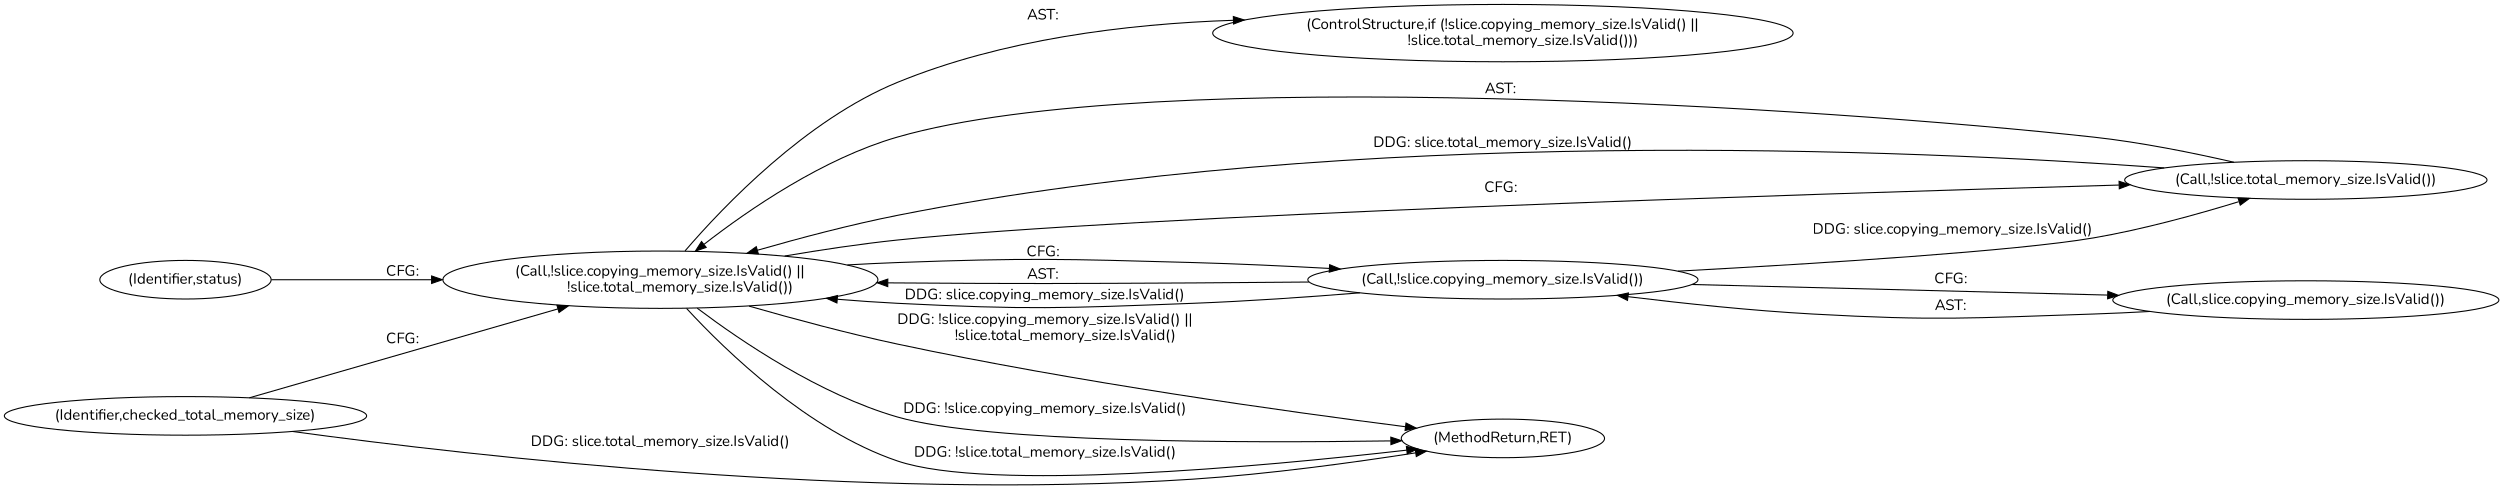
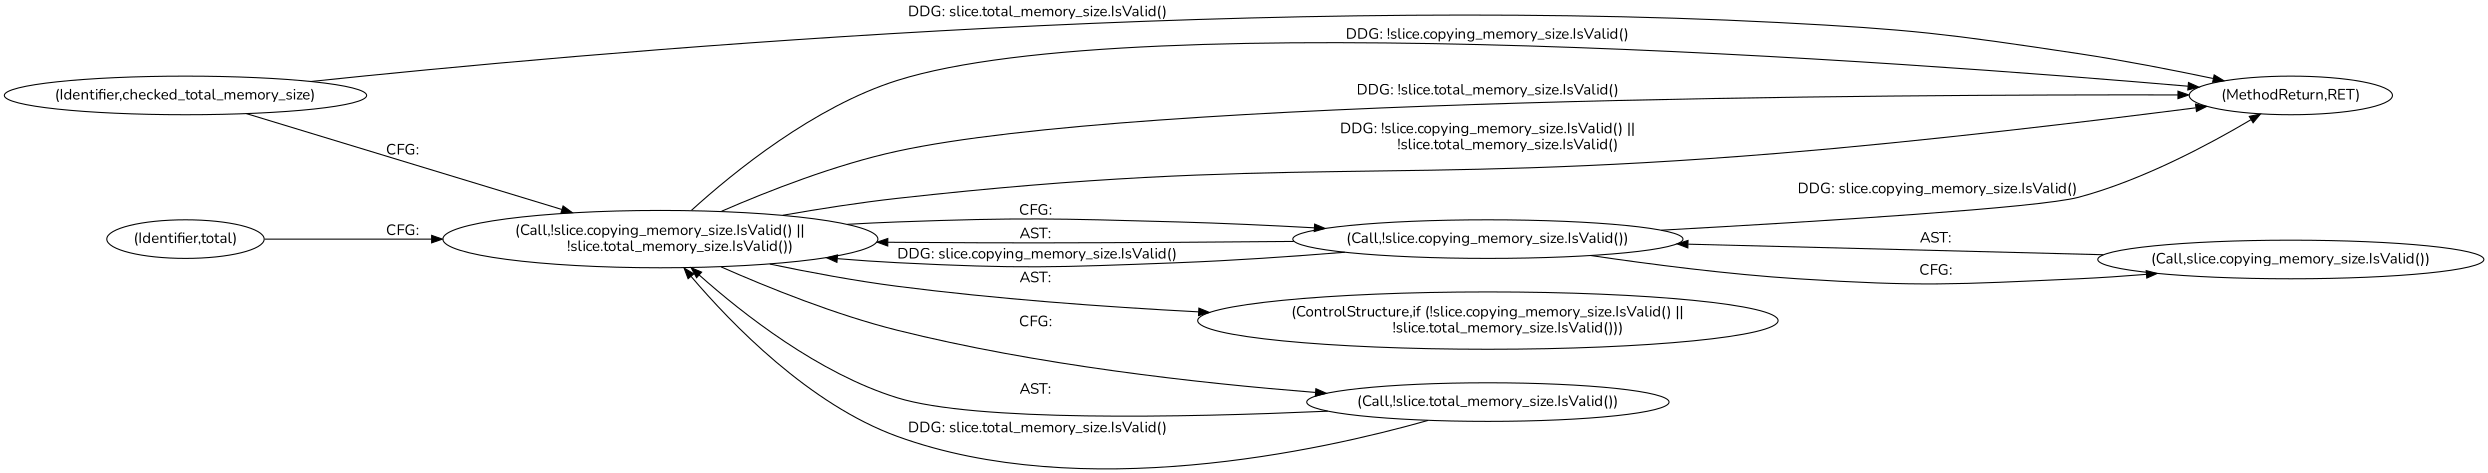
edge "(Call,!slice.copying_memory_size.IsValid())" -> "(Call,!slice.total_memory_size.IsValid())": now "(Call,!slice.copying_memory_size.IsValid())" -> "(MethodReturn,RET)"
node "(Identifier,status)": label "(Identifier,status)" -> "(Identifier,total)"
